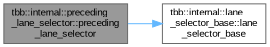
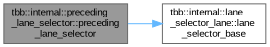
node "tbb::internal::lane _selector_base::lane _selector_base": label "tbb::internal::lane _selector_base::lane _selector_base" -> "tbb::internal::lane _selector_lane::lane _selector_base"
